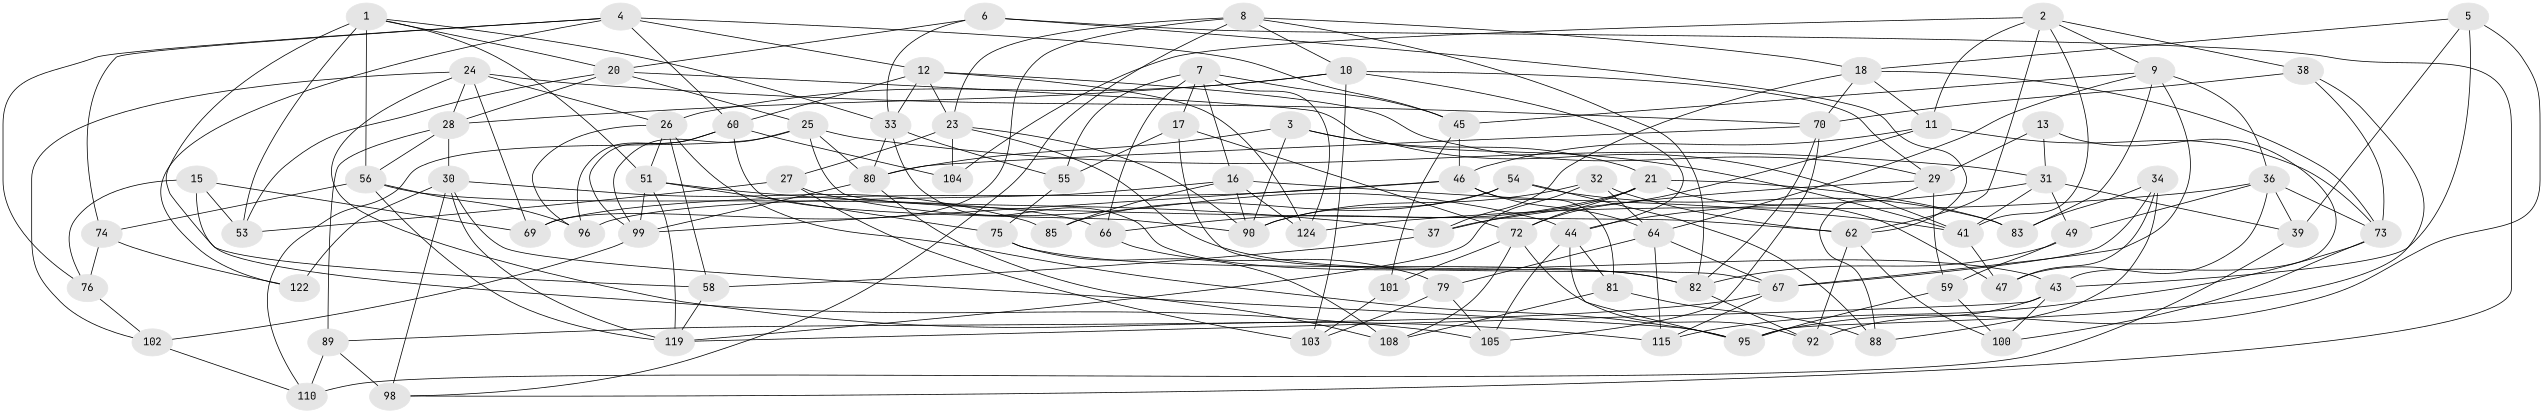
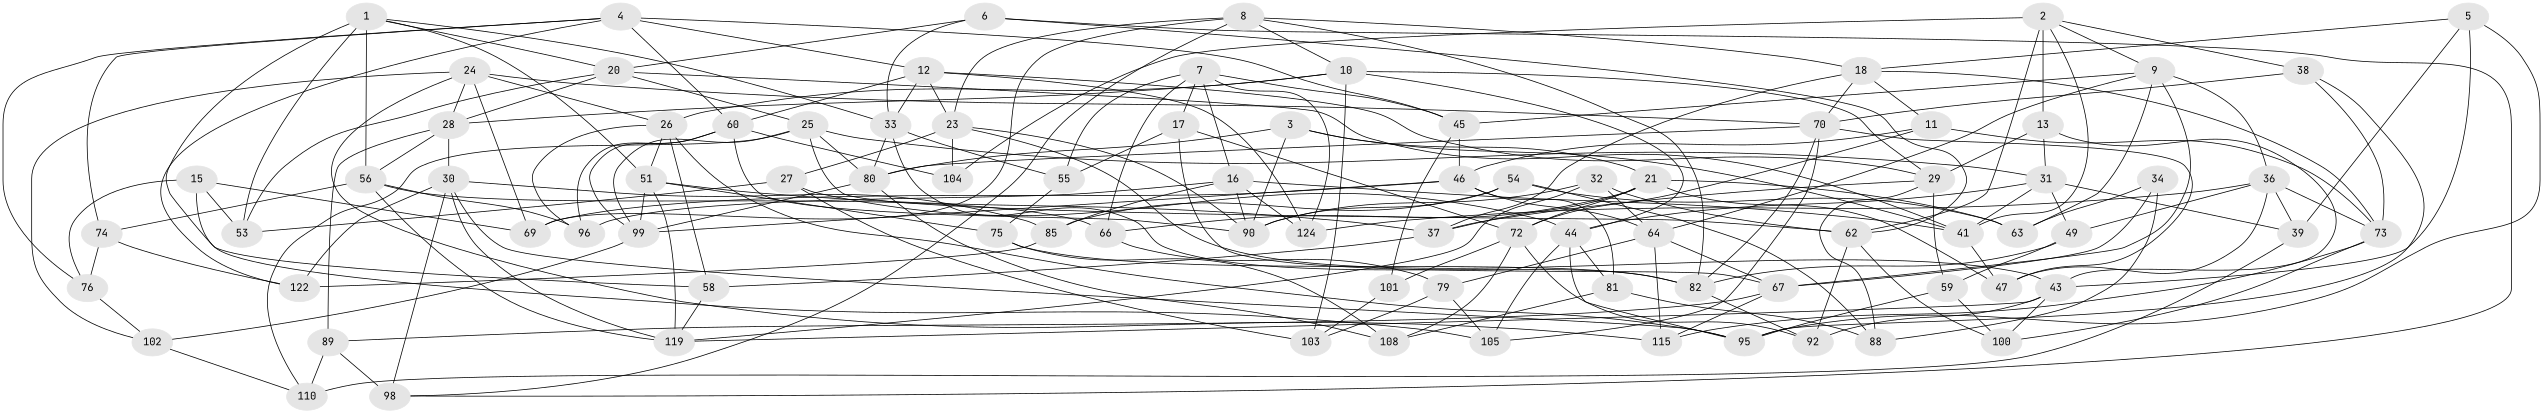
edge "2" -- "11": now "2" -- "13"
node "83": label "83" -> "63"
edge "34" -- "47": now "70" -- "47"
edge "85" -- "122": added
